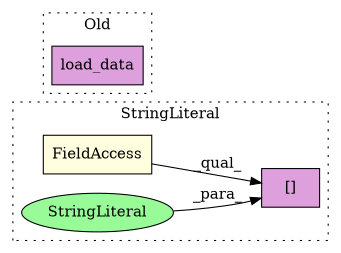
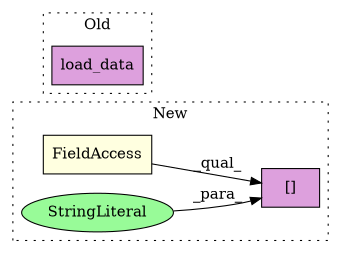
cluster "StringLiteral": label "StringLiteral" -> "New"
